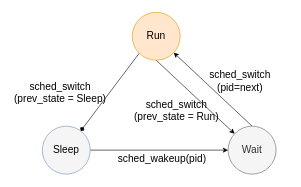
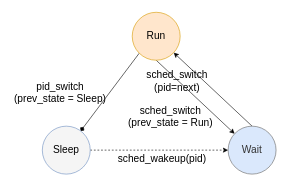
node "sched_switch (pid=next)": moved (240, 81) -> (177, 81)
node "sched_switch (prev_state = Sleep)": label "sched_switch (prev_state = Sleep)" -> "pid_switch (prev_state = Sleep)"
node "sched_switch (prev_state = Run)": moved (177, 111) -> (171, 117)
edge "Sleep" -> "Wait": style solid -> dashed
node "Wait": fillcolor #f5f5f5 -> #dae8fc
